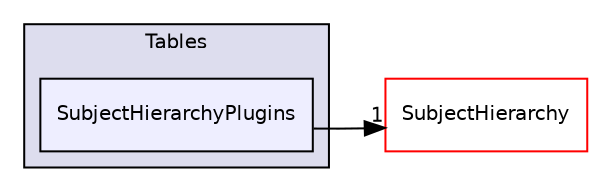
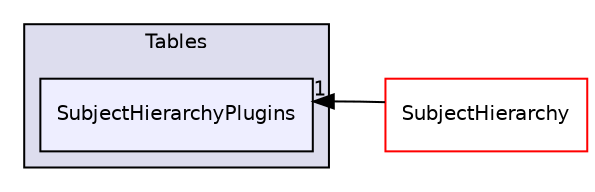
edge "SubjectHierarchyPlugins" -> "SubjectHierarchy": reversed
